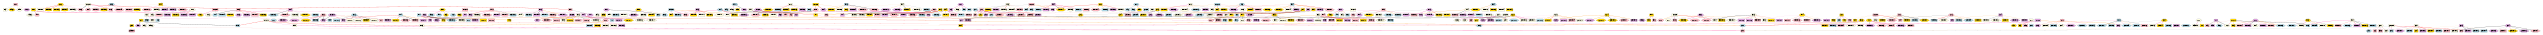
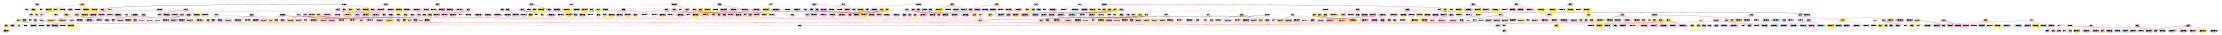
node "Rserver10": added
edge "Eserver12" -- "Iserver05": now "Isw2" -- "Iserver05"
node "Kserver05": added
